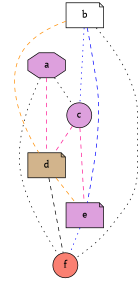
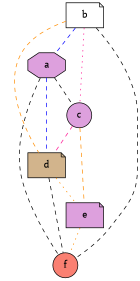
edge "b" -- "c": color blue -> deeppink
edge "a" -- "c": style dotted -> dashed
edge "a" -- "d": color deeppink -> blue
edge "b" -- "e": now "b" -- "a"
edge "b" -- "f": style dotted -> dashed
edge "c" -- "e": color deeppink -> darkorange
edge "a" -- "f": style dotted -> dashed
edge "d" -- "e": style dashed -> dotted
edge "e" -- "f": color blue -> darkorange
